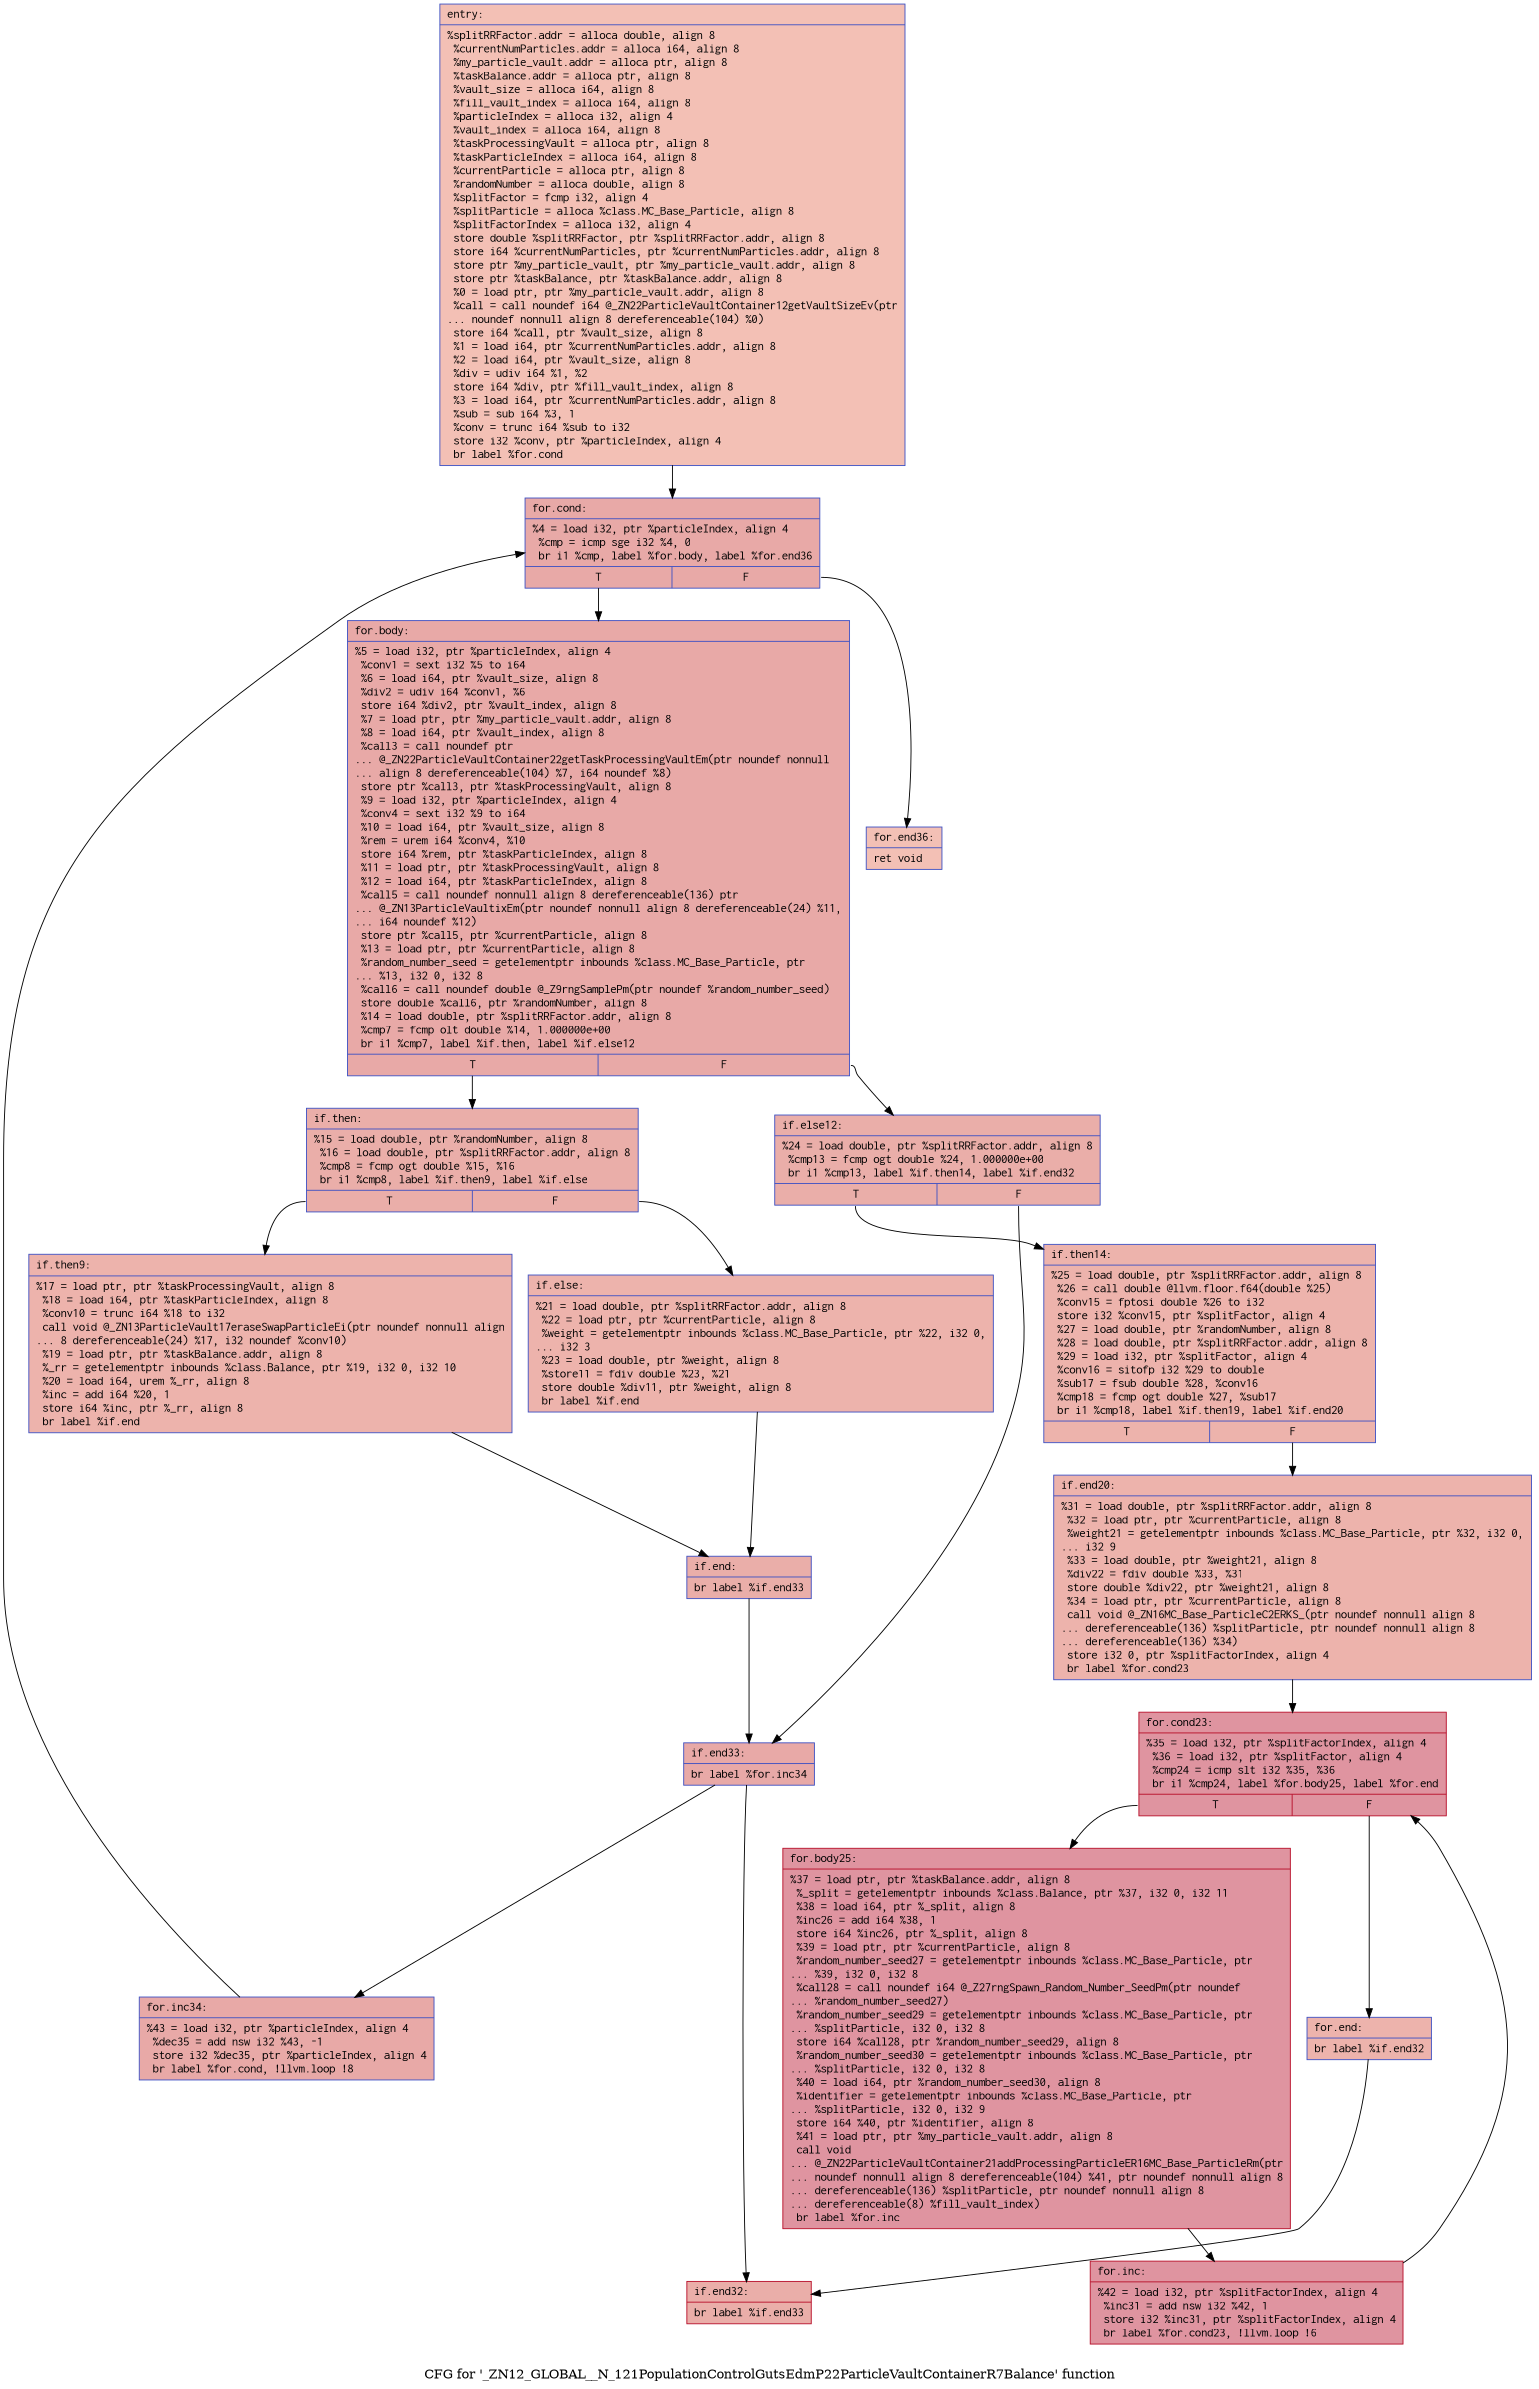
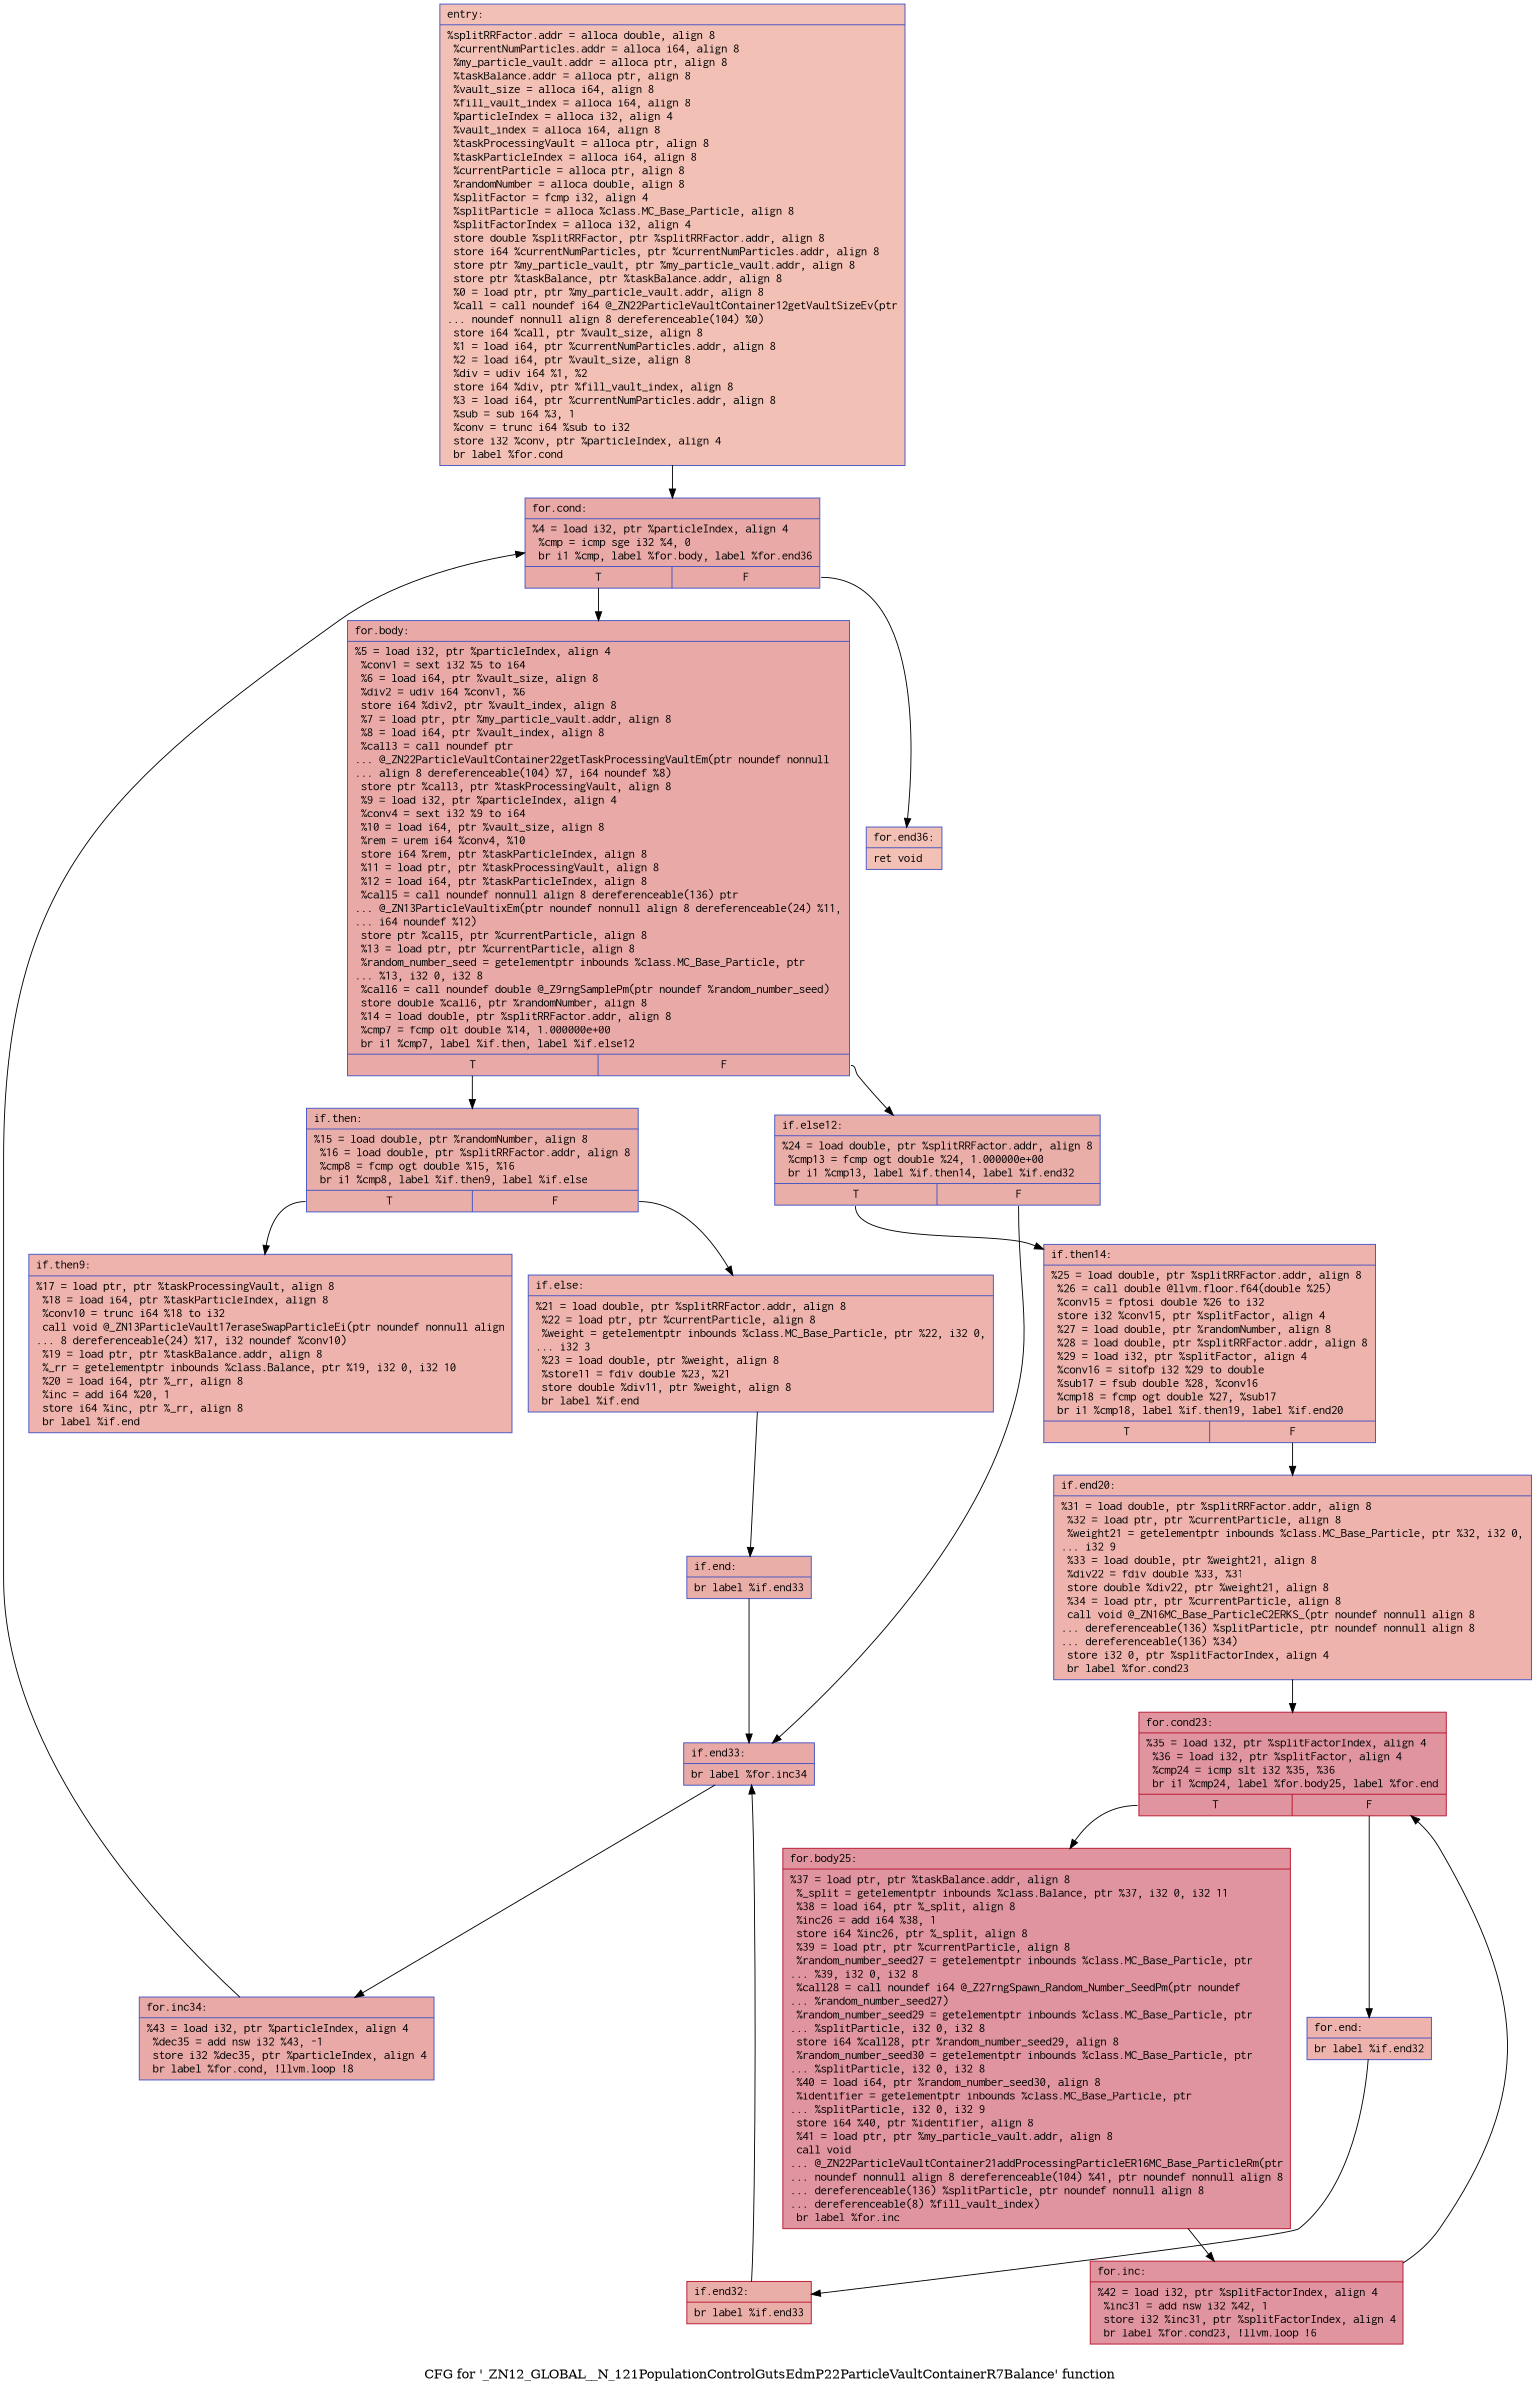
node "if.then9:": text "%20 = load i64, urem %_rr, align 8" -> "%20 = load i64, ptr %_rr, align 8"
edge "if.then9:" -> "if.end:": removed
edge "if.end33:" -> "if.end32:": reversed
